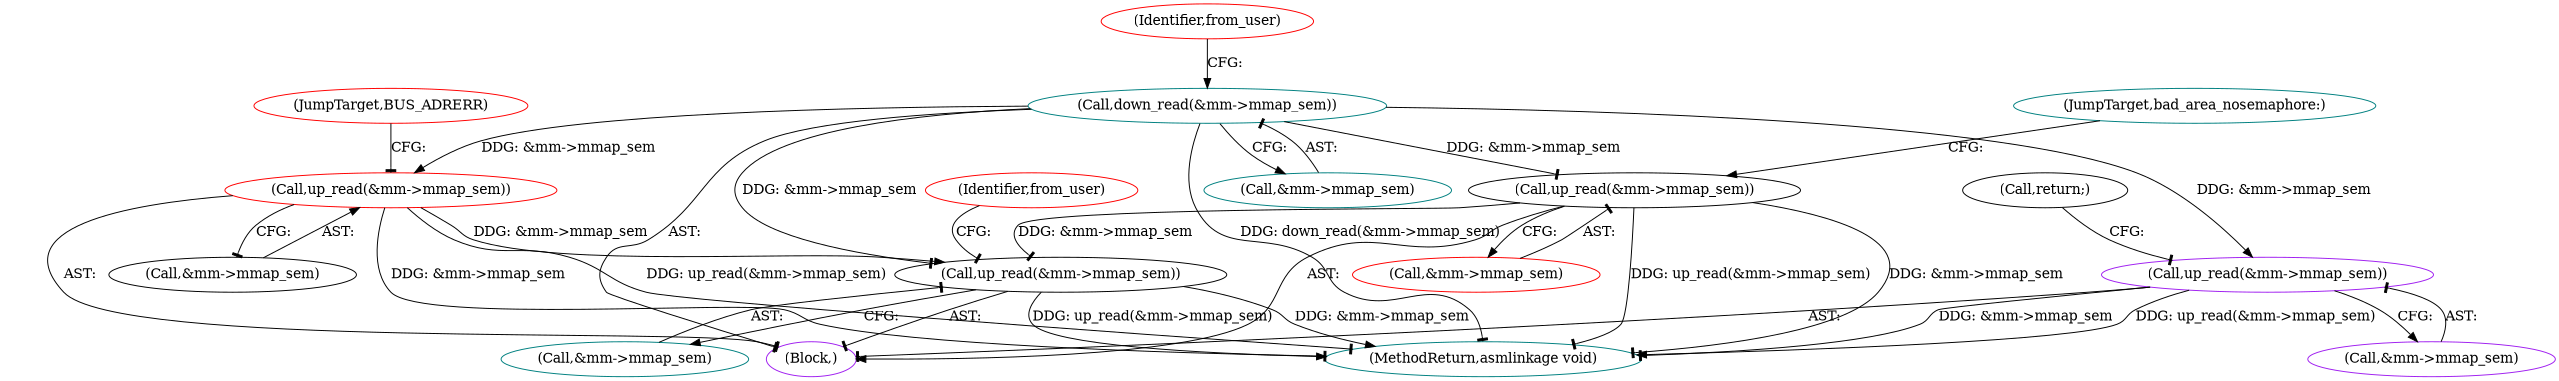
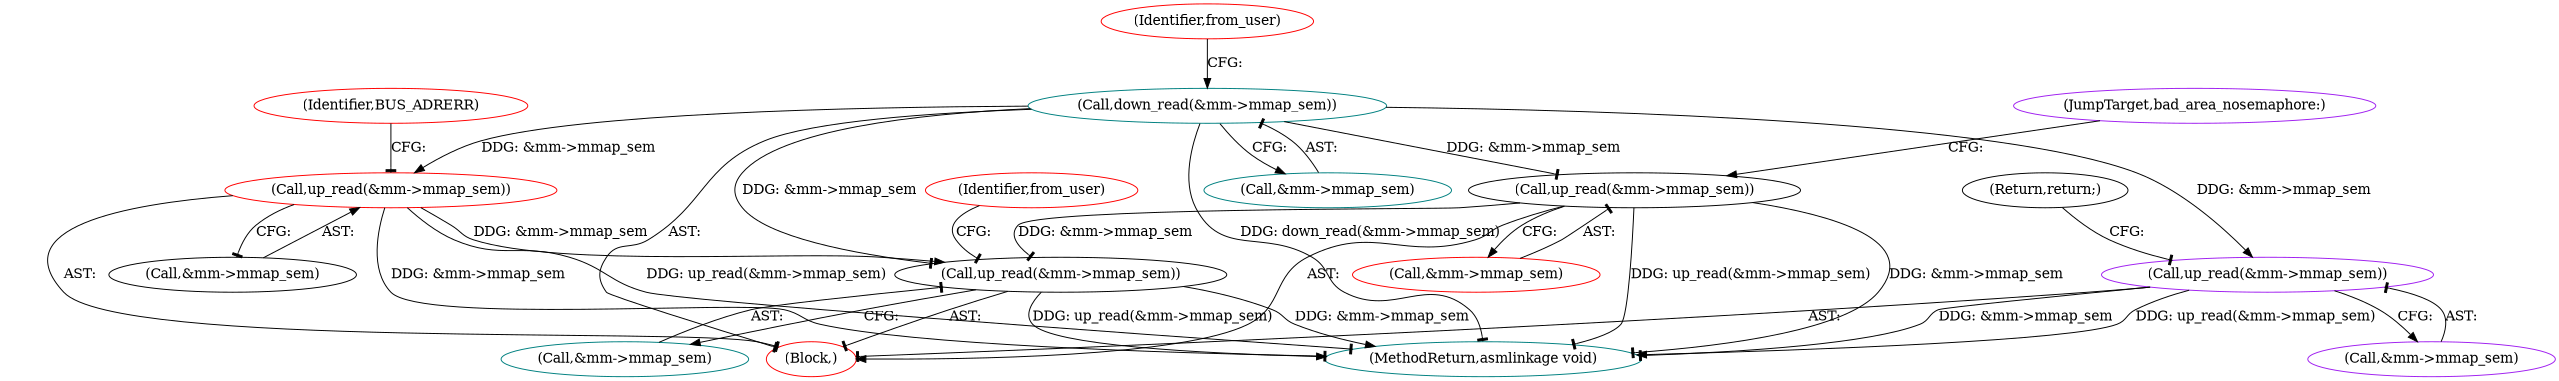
node "(JumpTarget,BUS_ADRERR)": label "(JumpTarget,BUS_ADRERR)" -> "(Identifier,BUS_ADRERR)"
node "(JumpTarget,bad_area_nosemaphore:)": color teal -> purple
node "(Call,return;)": label "(Call,return;)" -> "(Return,return;)"
node "(Block,)": color purple -> red
